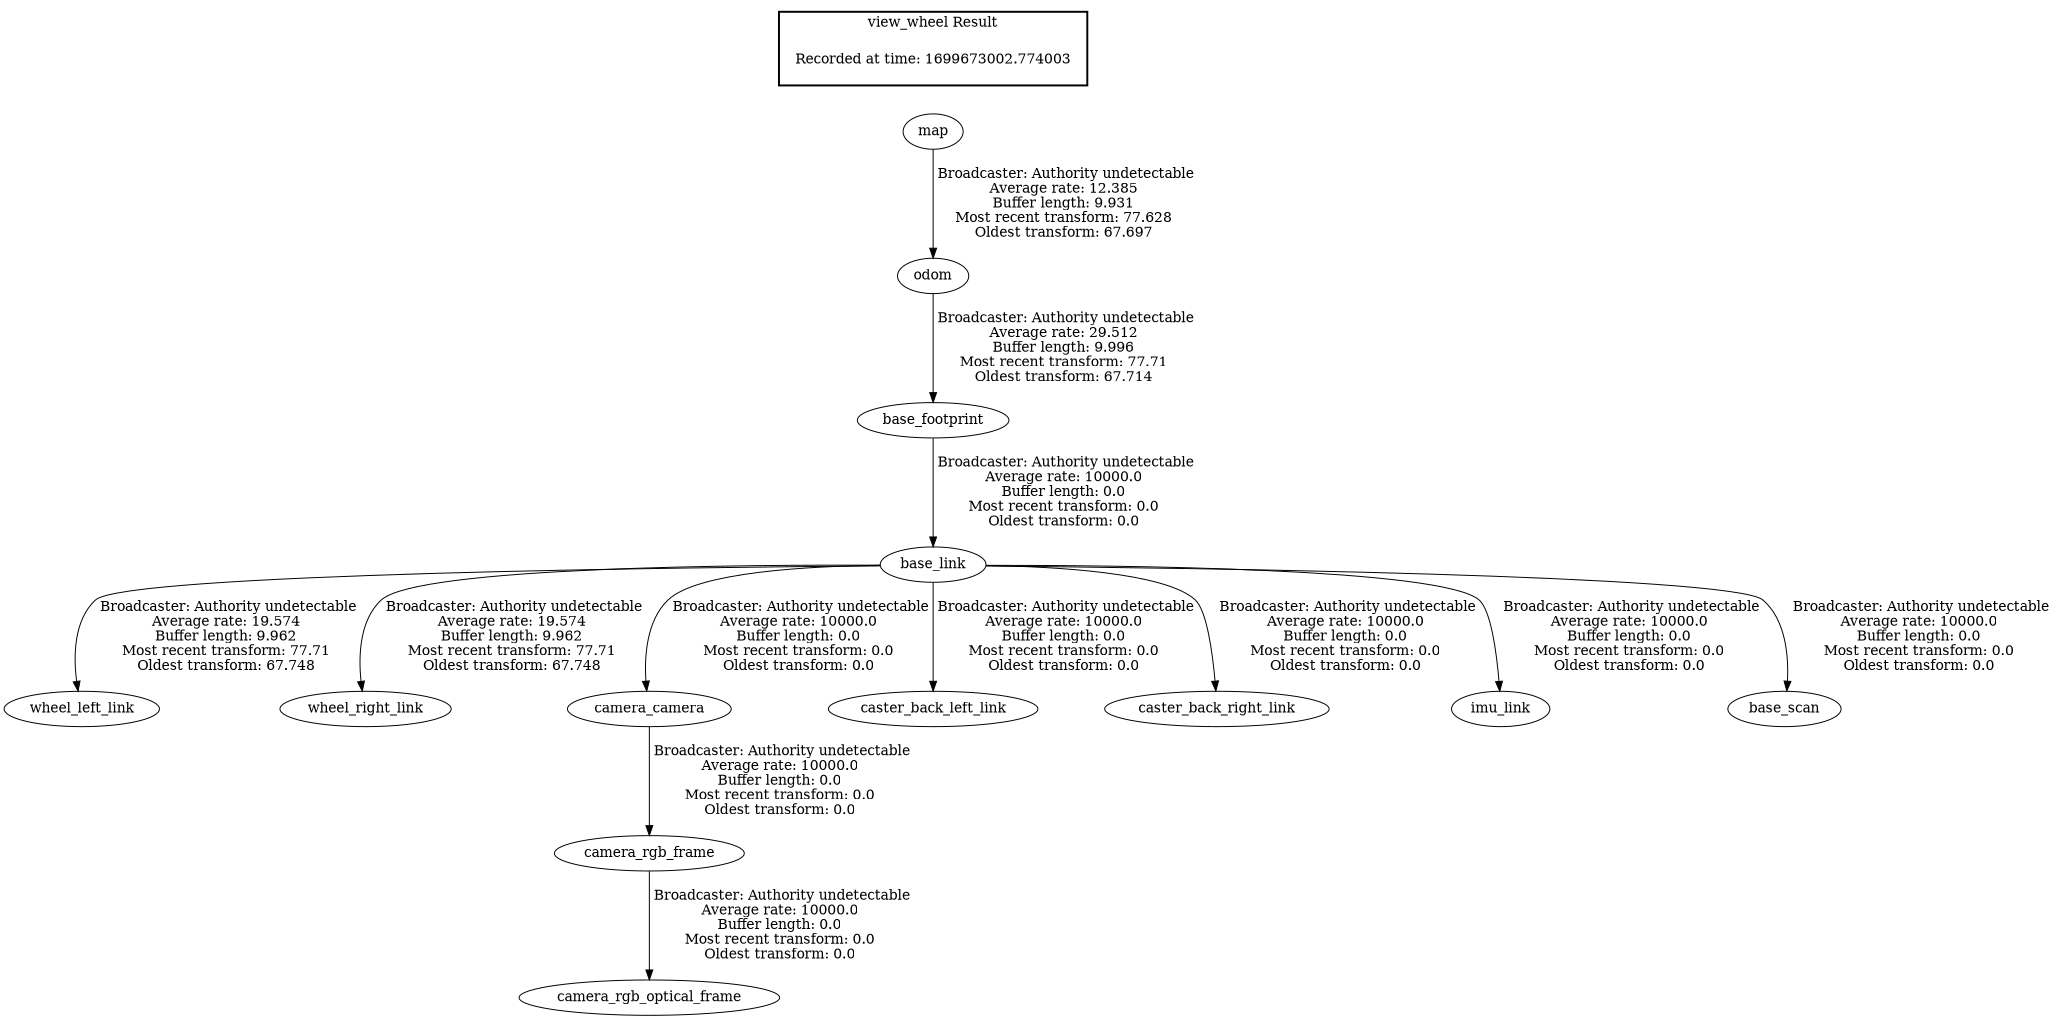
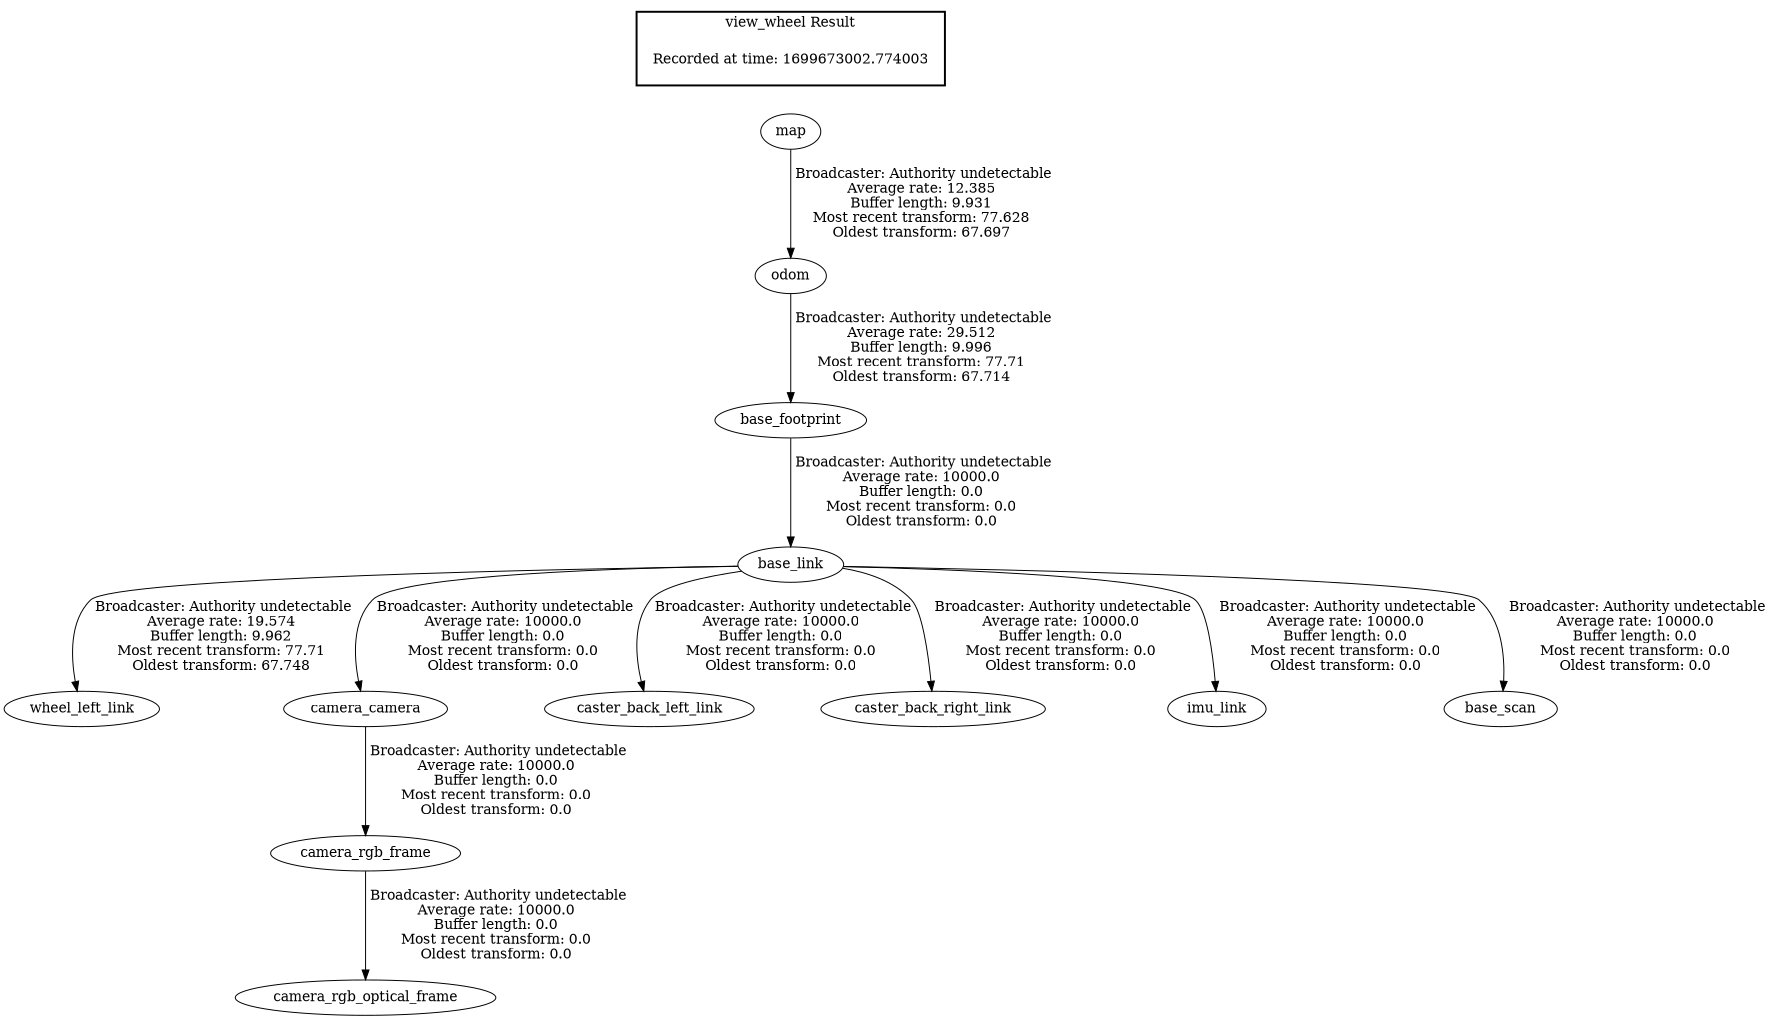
node "wheel_right_link": removed
